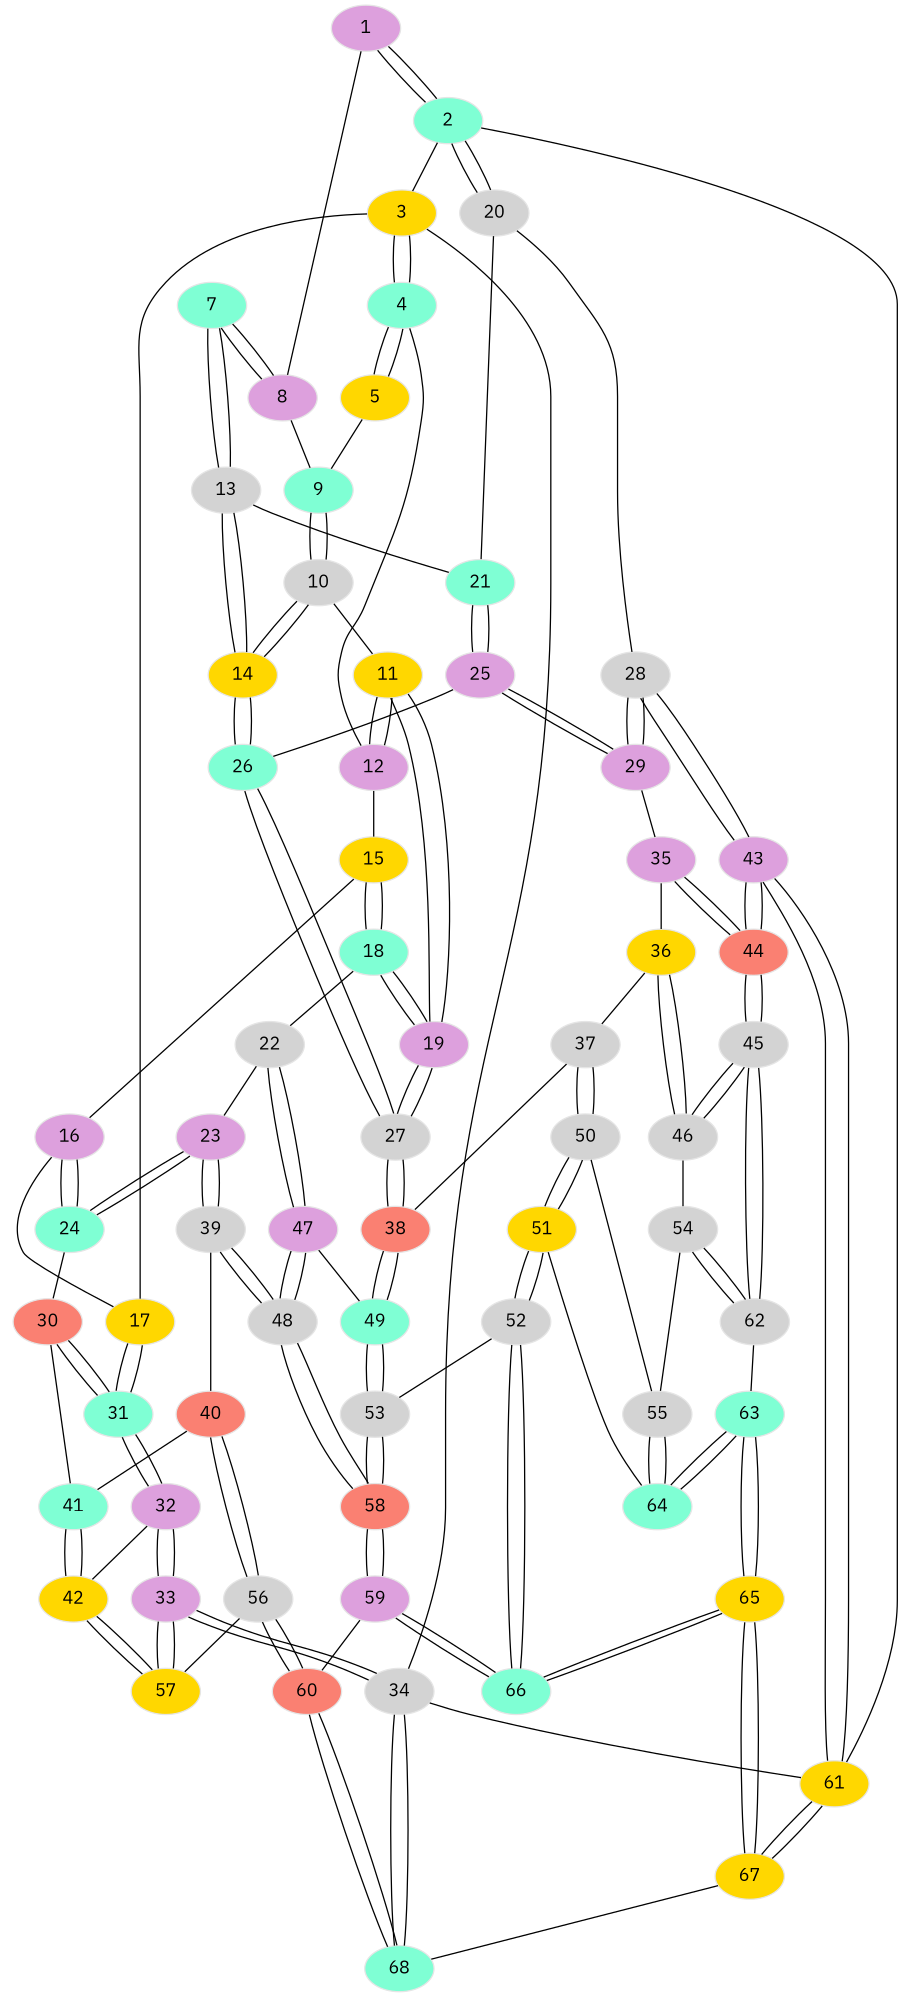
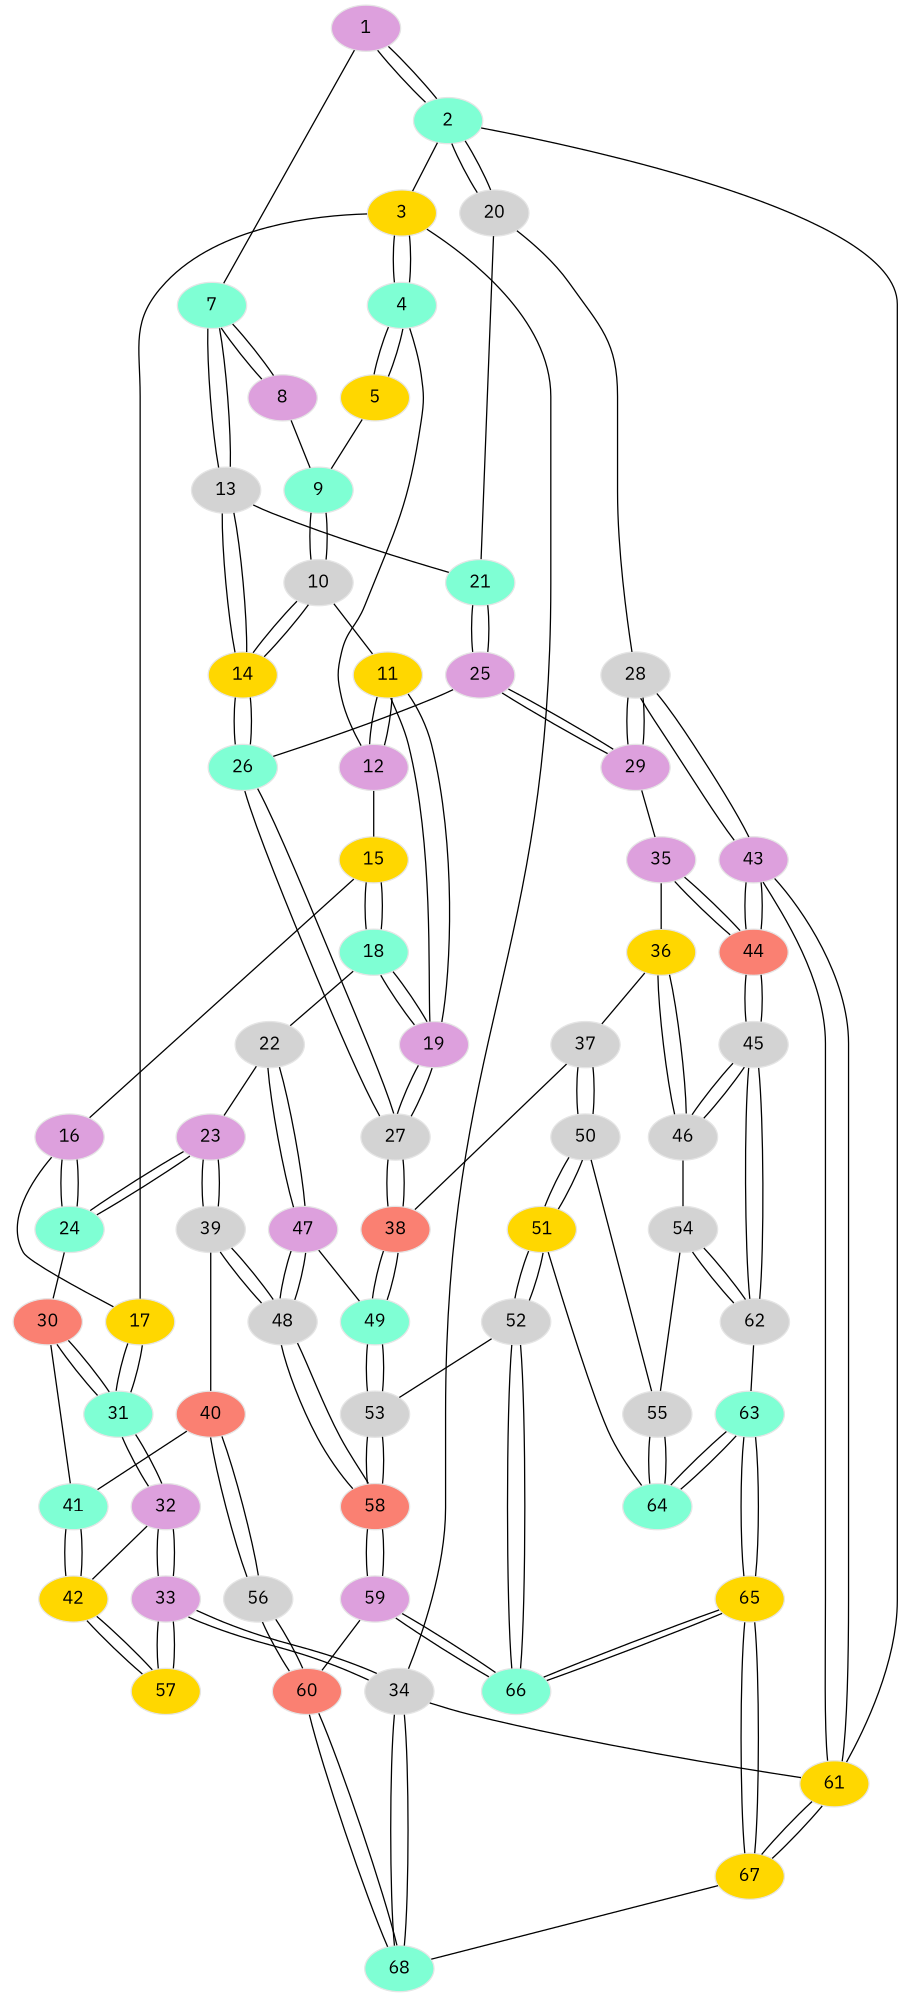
edge "1" -- "8": now "1" -- "7"
edge "56" -- "57": removed
